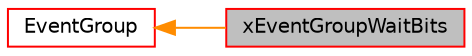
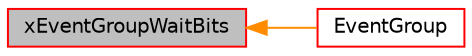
edge "xEventGroupWaitBits" -> "EventGroup": reversed
